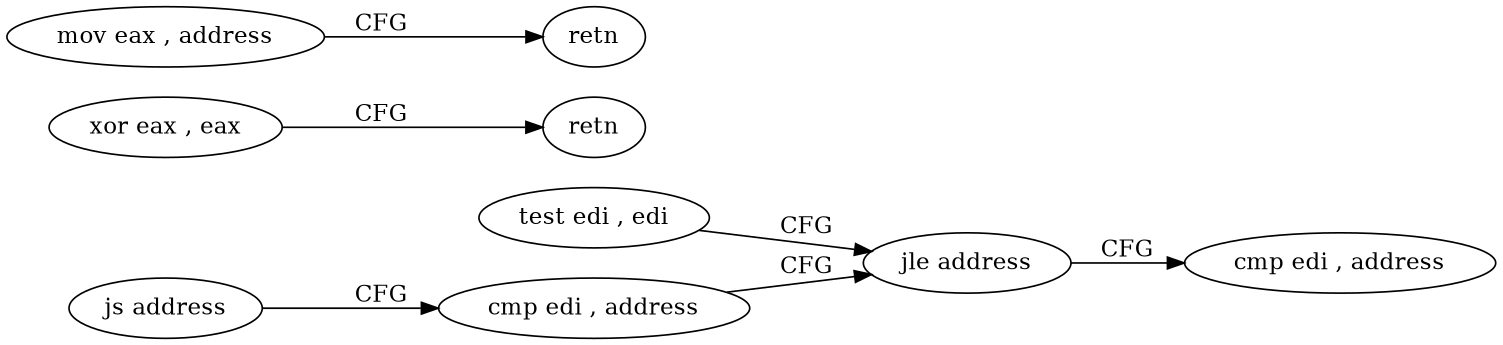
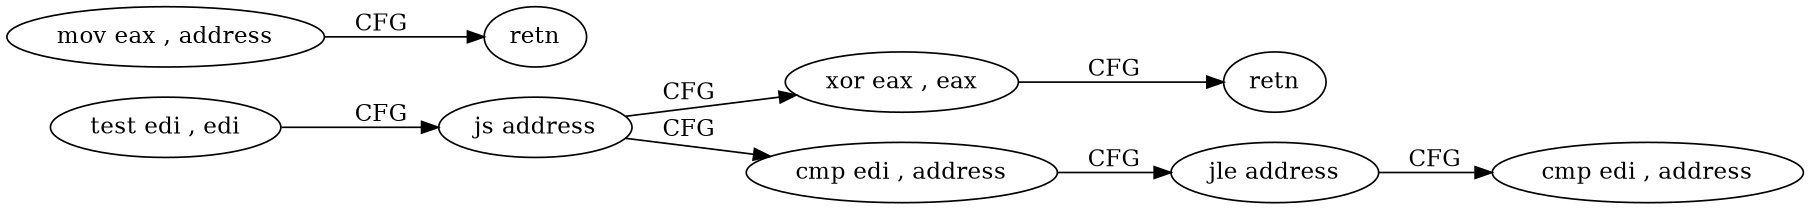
edge "js address" -> "xor eax , eax": added, label "CFG"
edge "test edi , edi" -> "jle address": now "test edi , edi" -> "js address"
